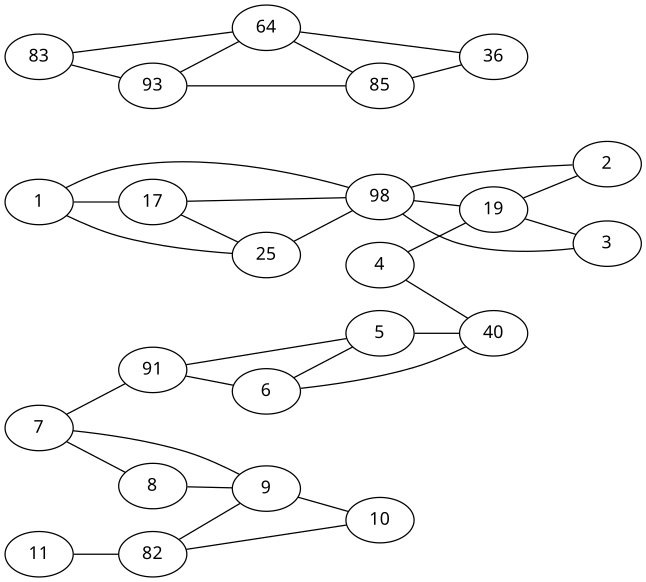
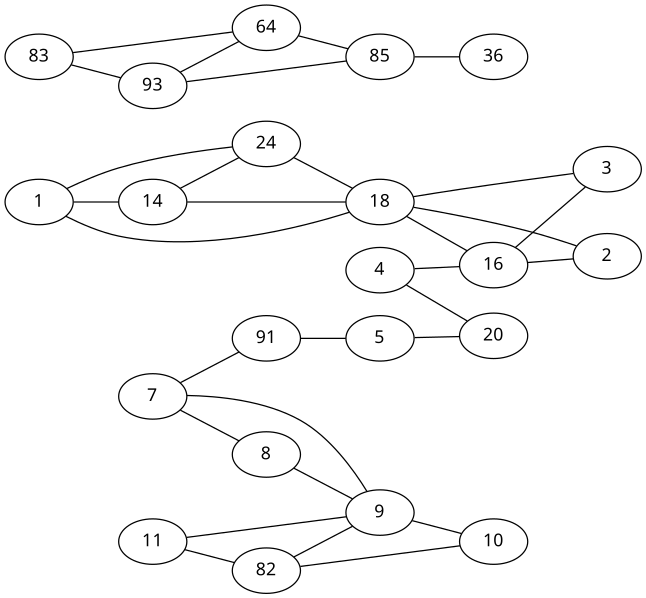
edge "64" -- "36": removed
node "98": label "98" -> "18"
node "17": label "17" -> "14"
node "19": label "19" -> "16"
node "25": label "25" -> "24"
node "40": label "40" -> "20"
node "6": removed
edge "9" -- "11": added
